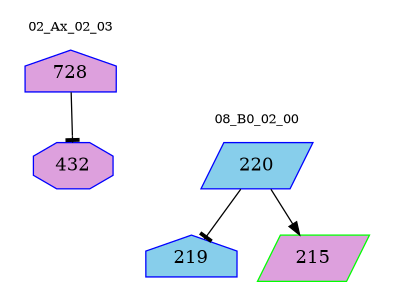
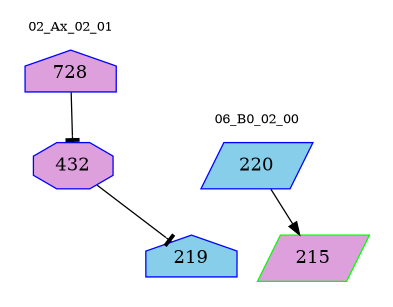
cluster "02_Ax_02_03": label "02_Ax_02_03" -> "02_Ax_02_01"
cluster "08_B0_02_00": label "08_B0_02_00" -> "06_B0_02_00"
edge "220" -> "219": now "432" -> "219"
